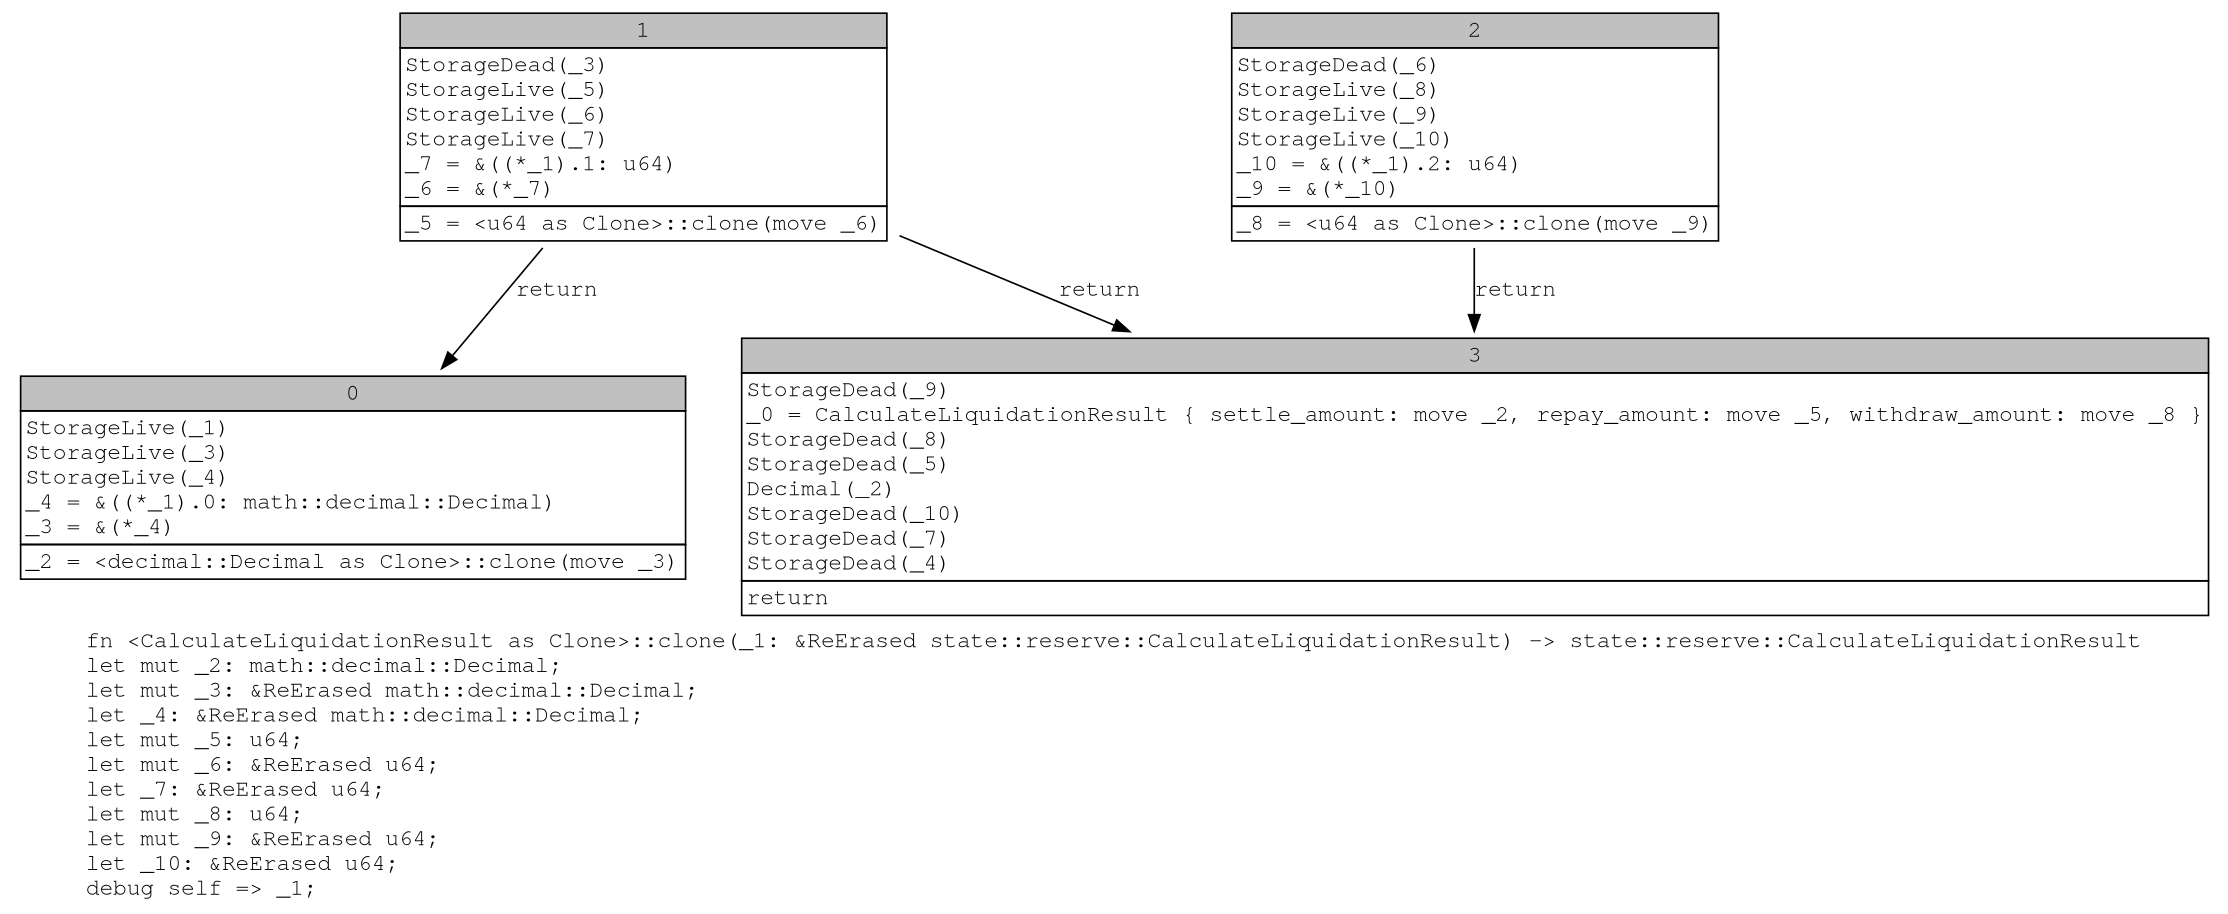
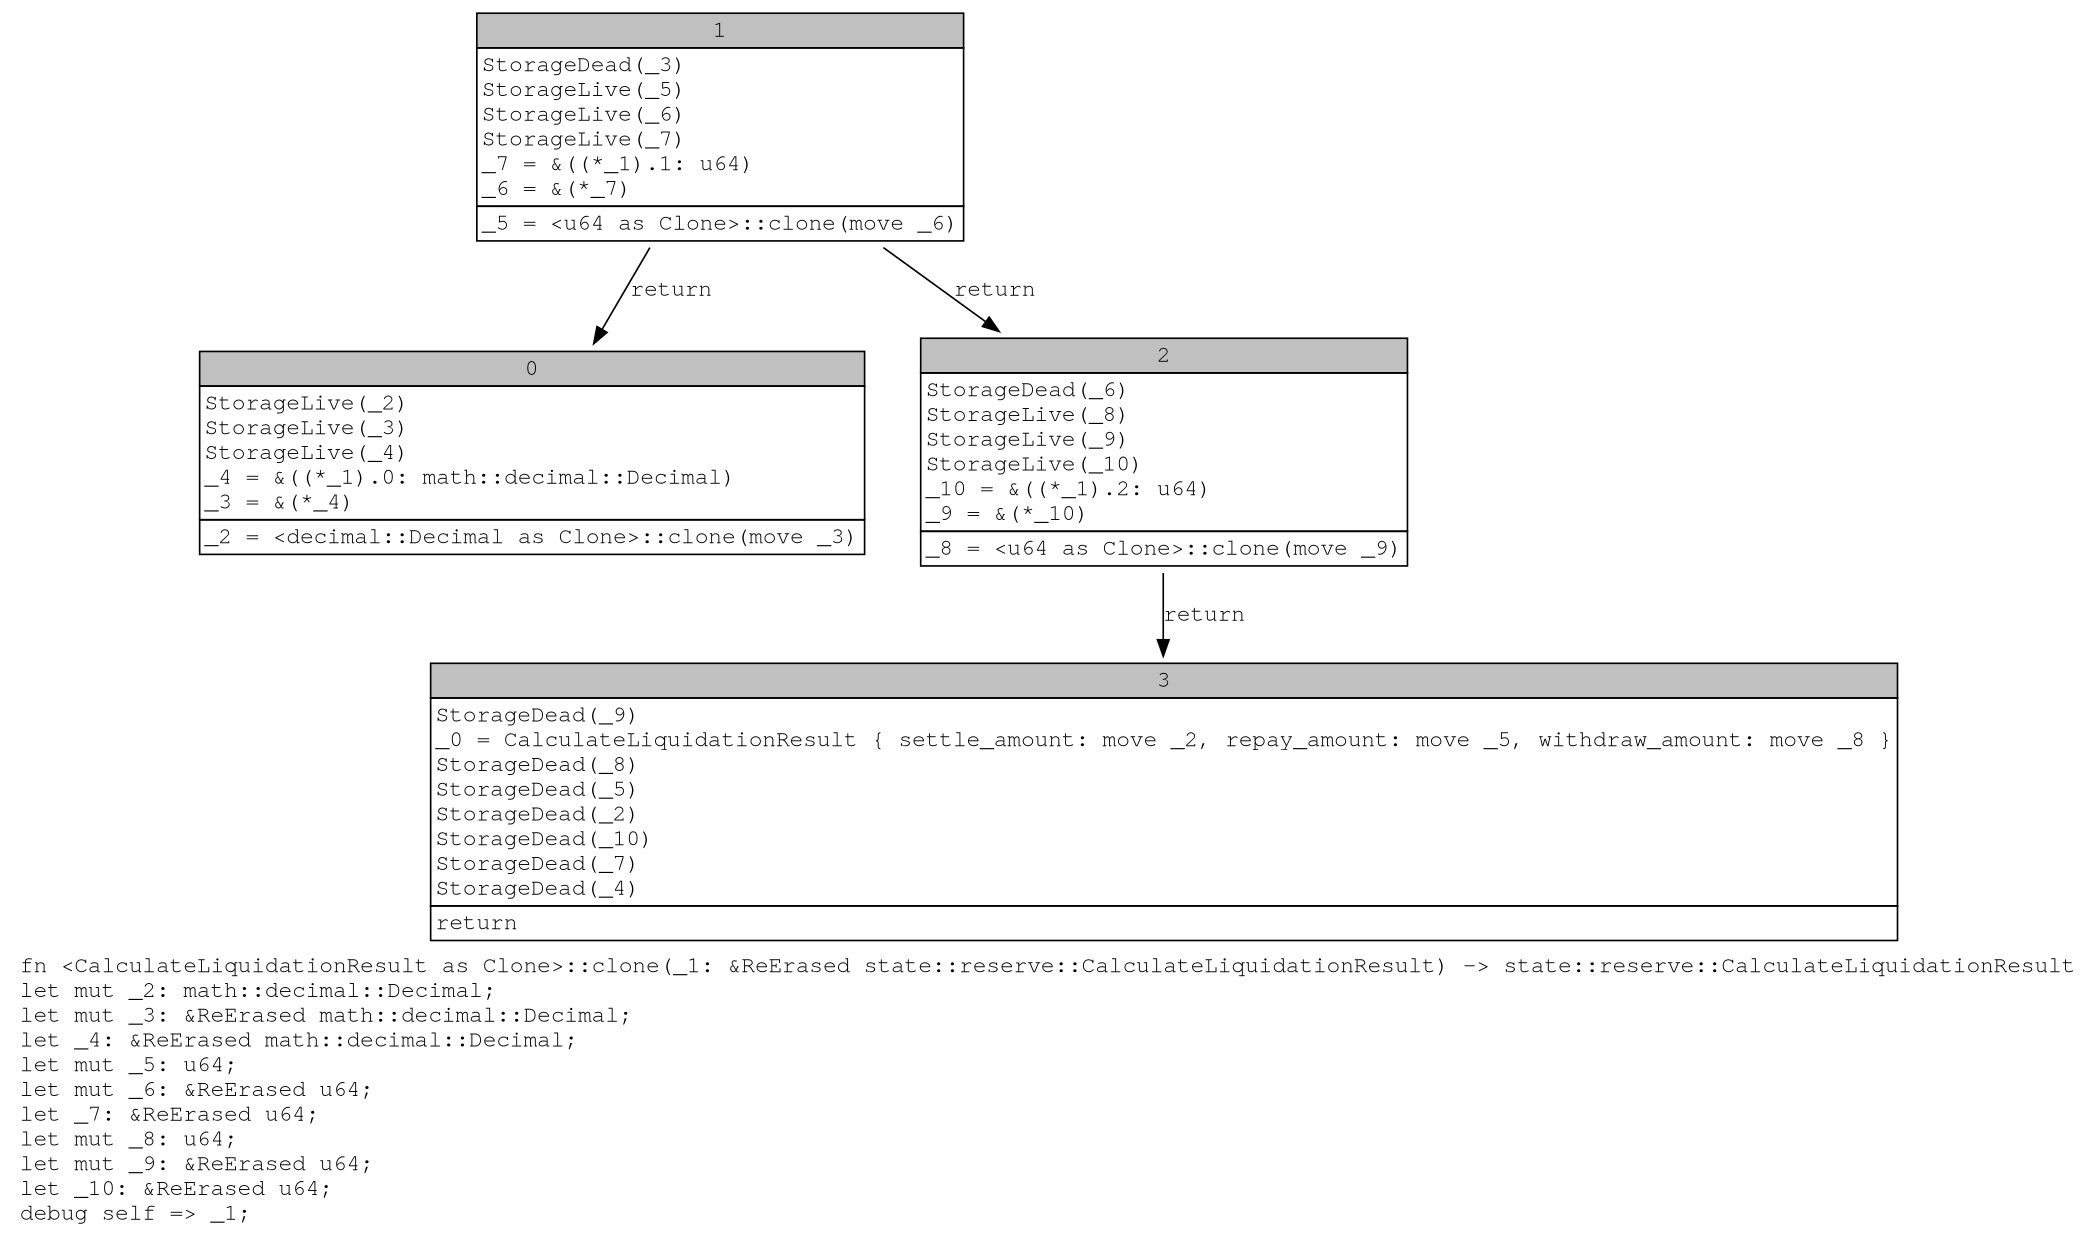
edge "1" -> "3": now "1" -> "2"
node "0": text "StorageLive(_1)" -> "StorageLive(_2)"
node "3": text "Decimal(_2)" -> "StorageDead(_2)"
